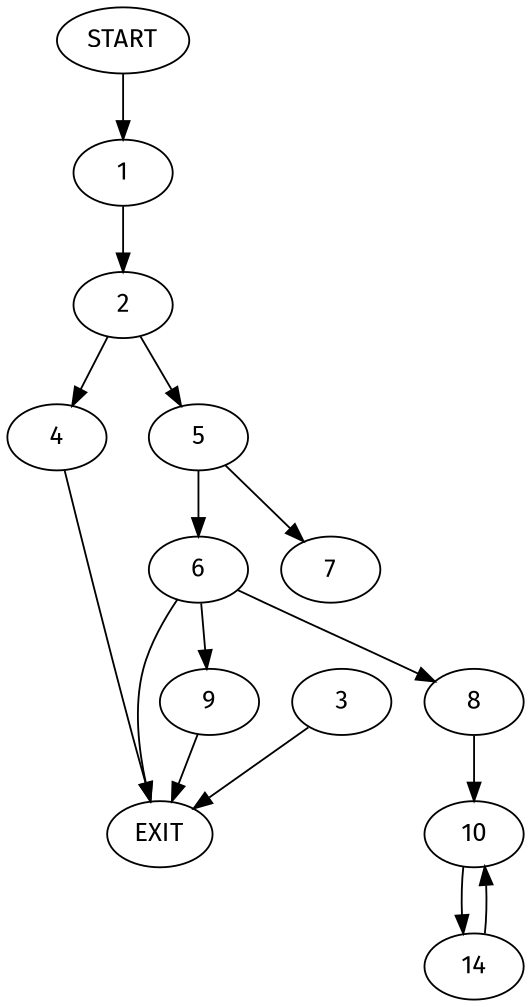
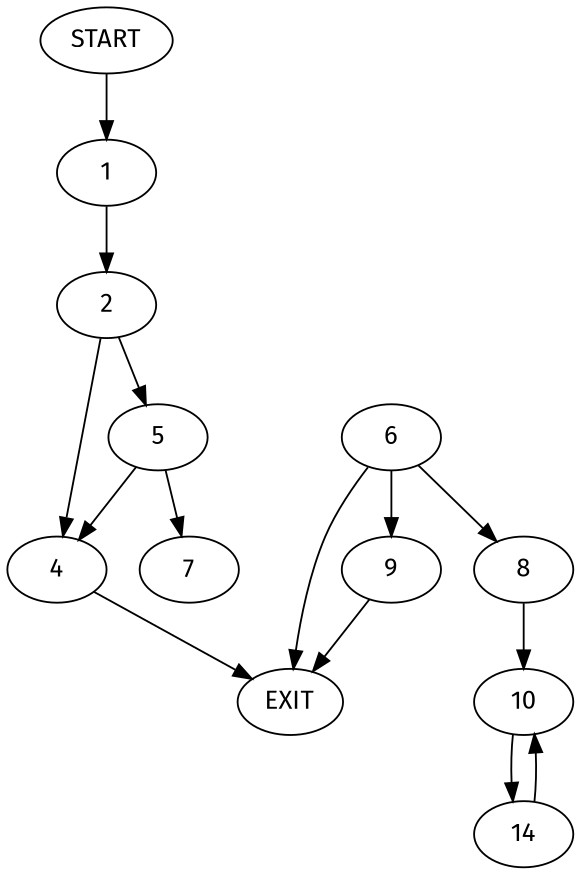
edge "5" -> "6": now "5" -> "4"
node "3": removed
